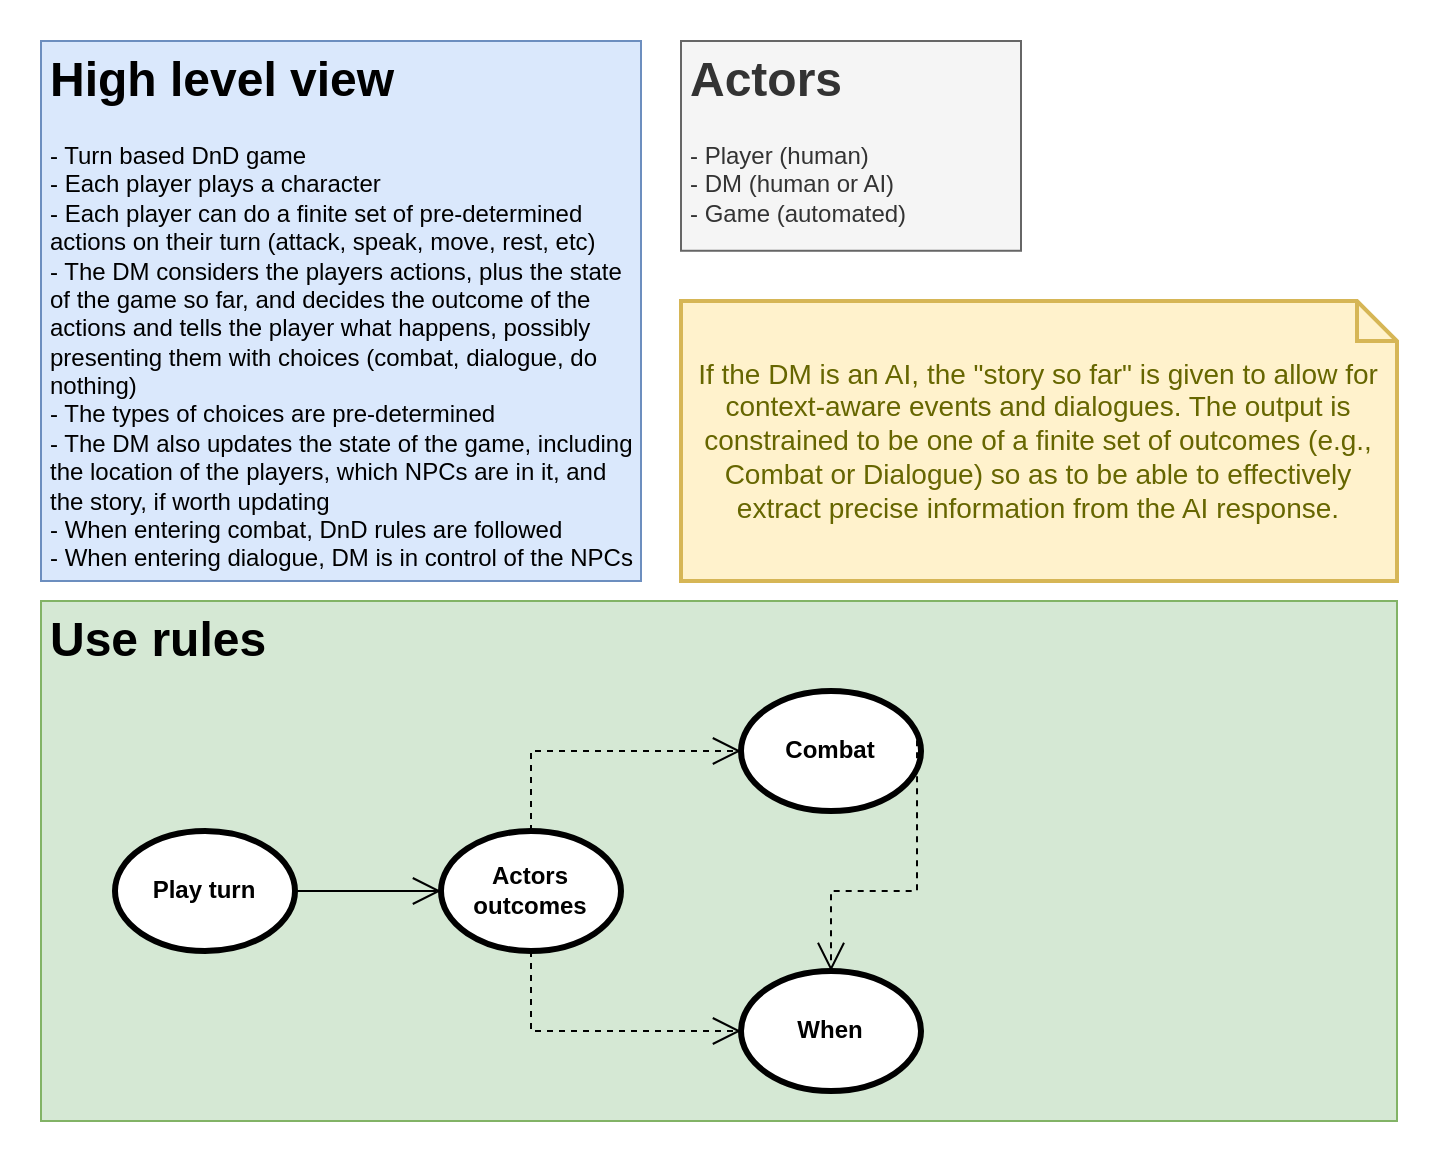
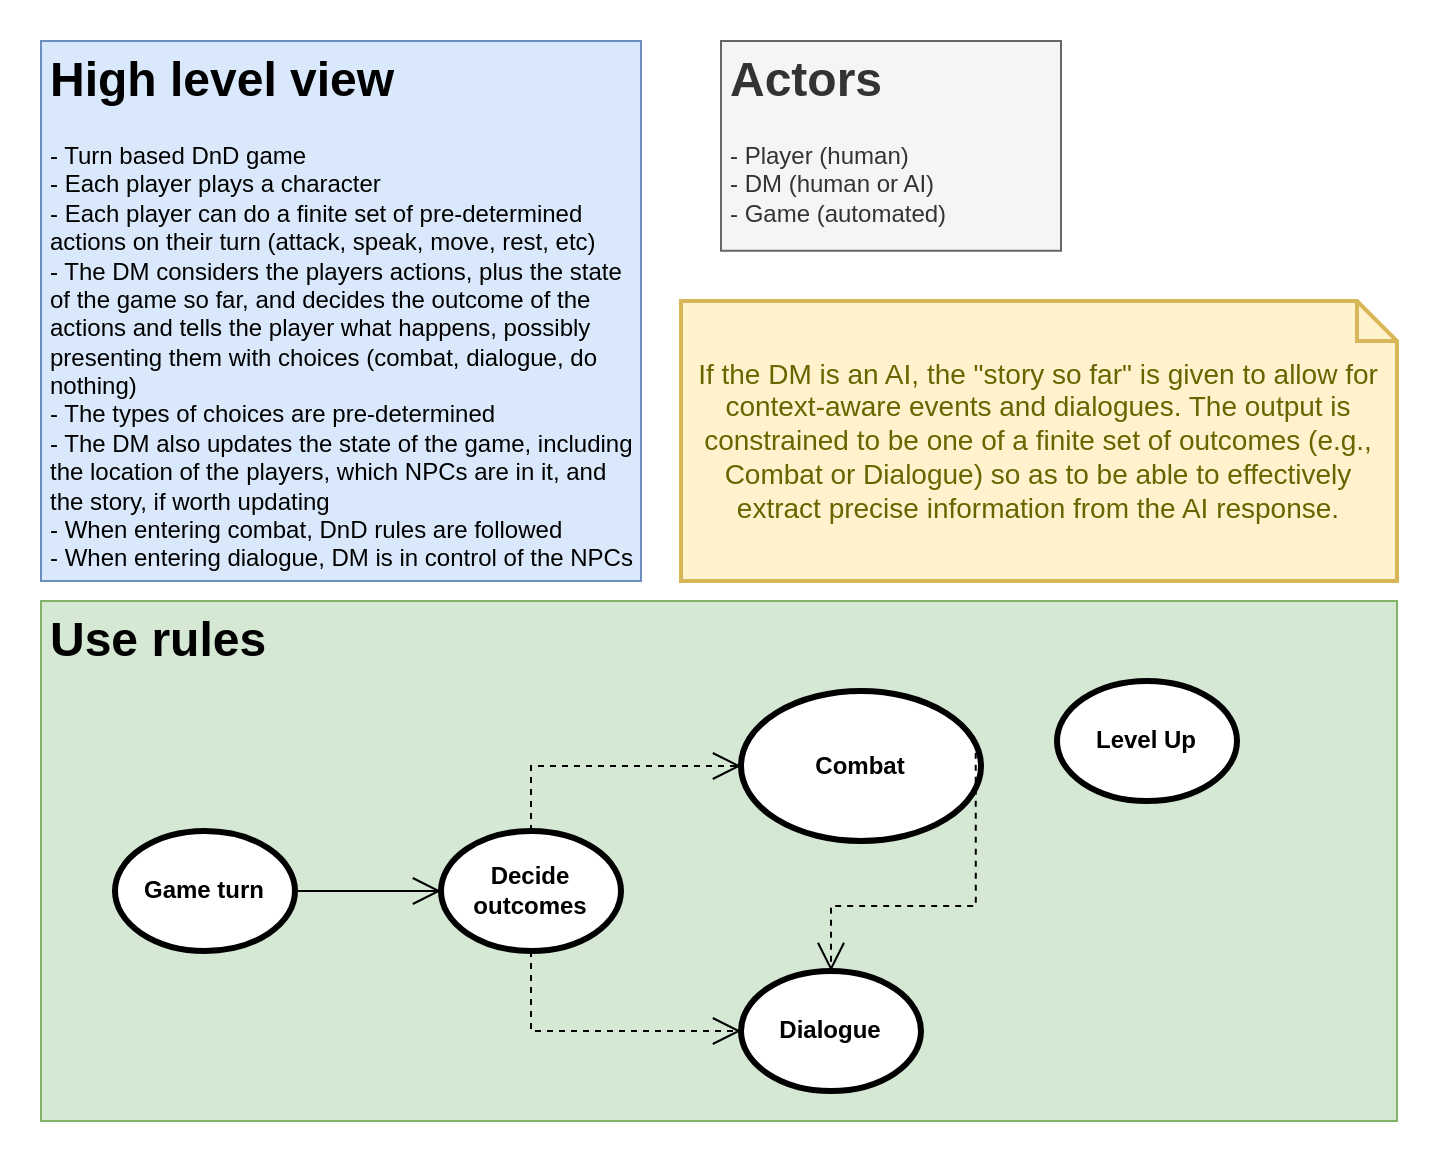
node "Actors- Player (human) - DM (human or AI) - Game (automated)": moved (851, 146) -> (891, 146)
node "Level Up": added
node "Combat": size 180x120 -> 240x150
node "Play turn": label "Play turn" -> "Game turn"
node "Actors outcomes": label "Actors outcomes" -> "Decide outcomes"
node "When": label "When" -> "Dialogue"
